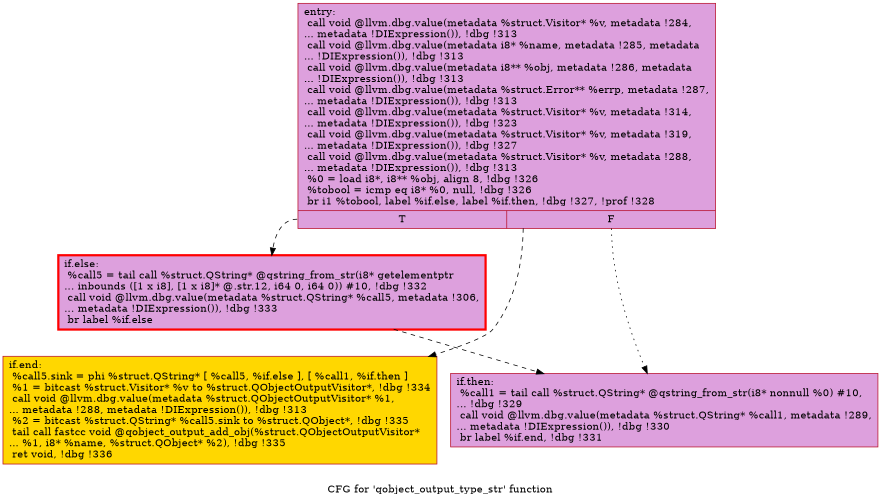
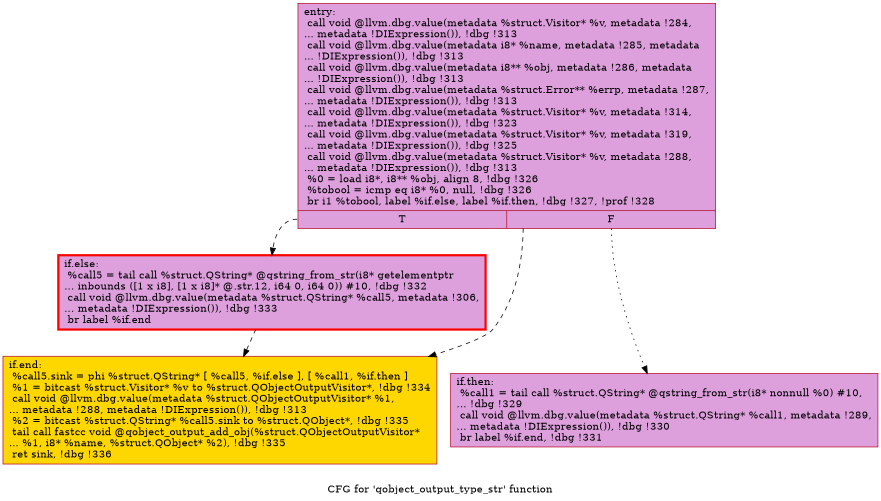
node "entry:": text "... metadata !DIExpression()), !dbg !327" -> "... metadata !DIExpression()), !dbg !325"
node "if.else:": text "br label %if.else" -> "br label %if.end"
edge "if.else:" -> "if.then:": now "if.else:" -> "if.end:"
node "if.end:": text "ret void, !dbg !336" -> "ret sink, !dbg !336"
